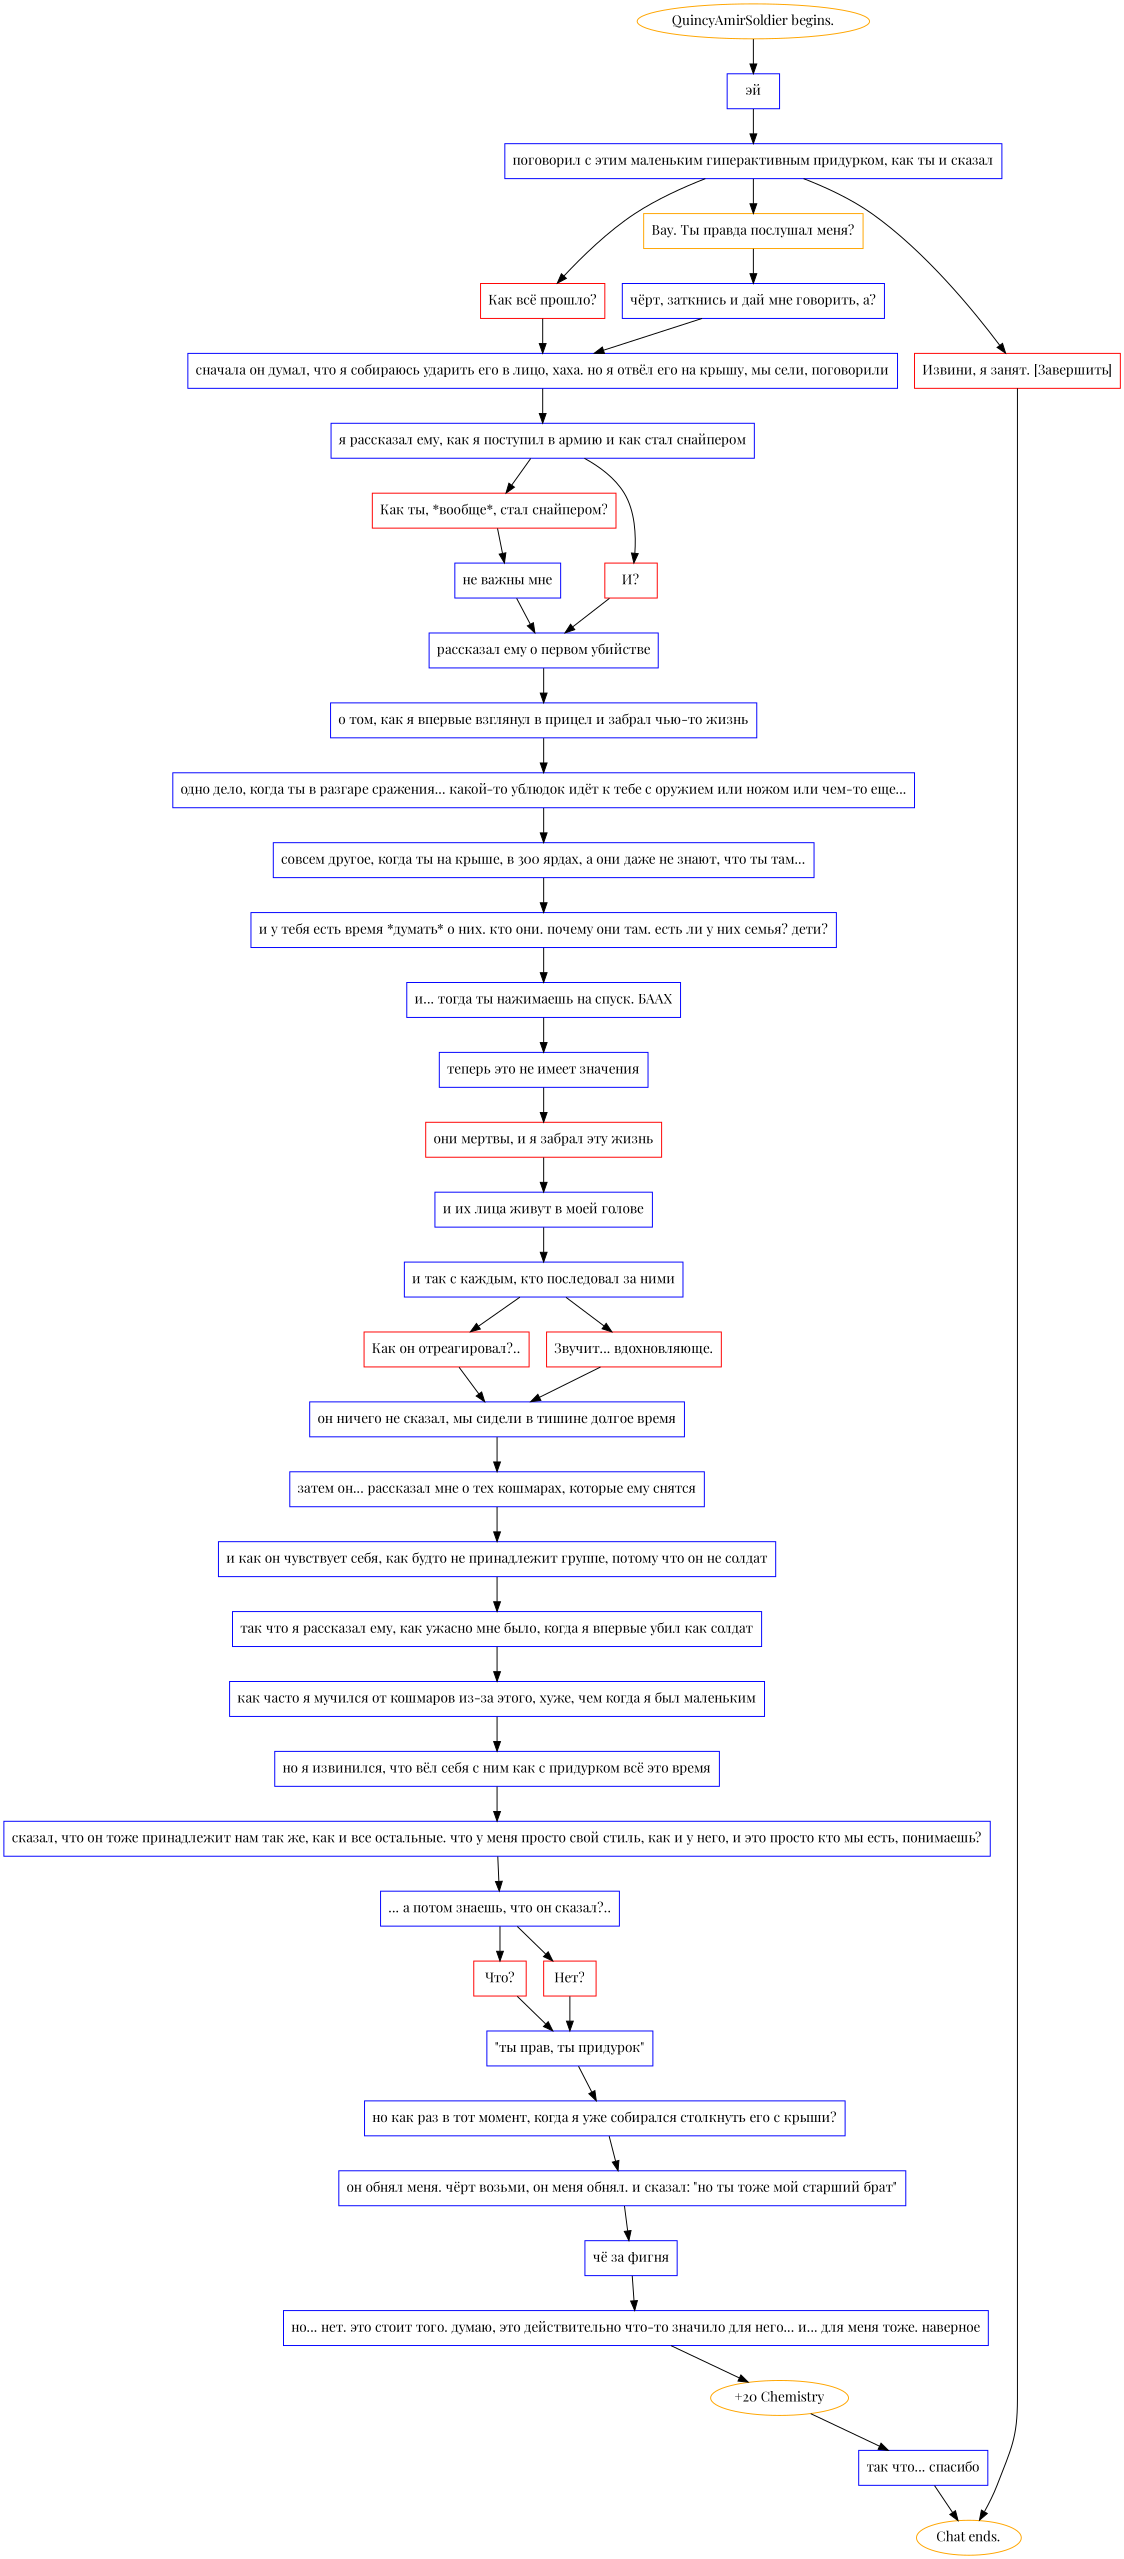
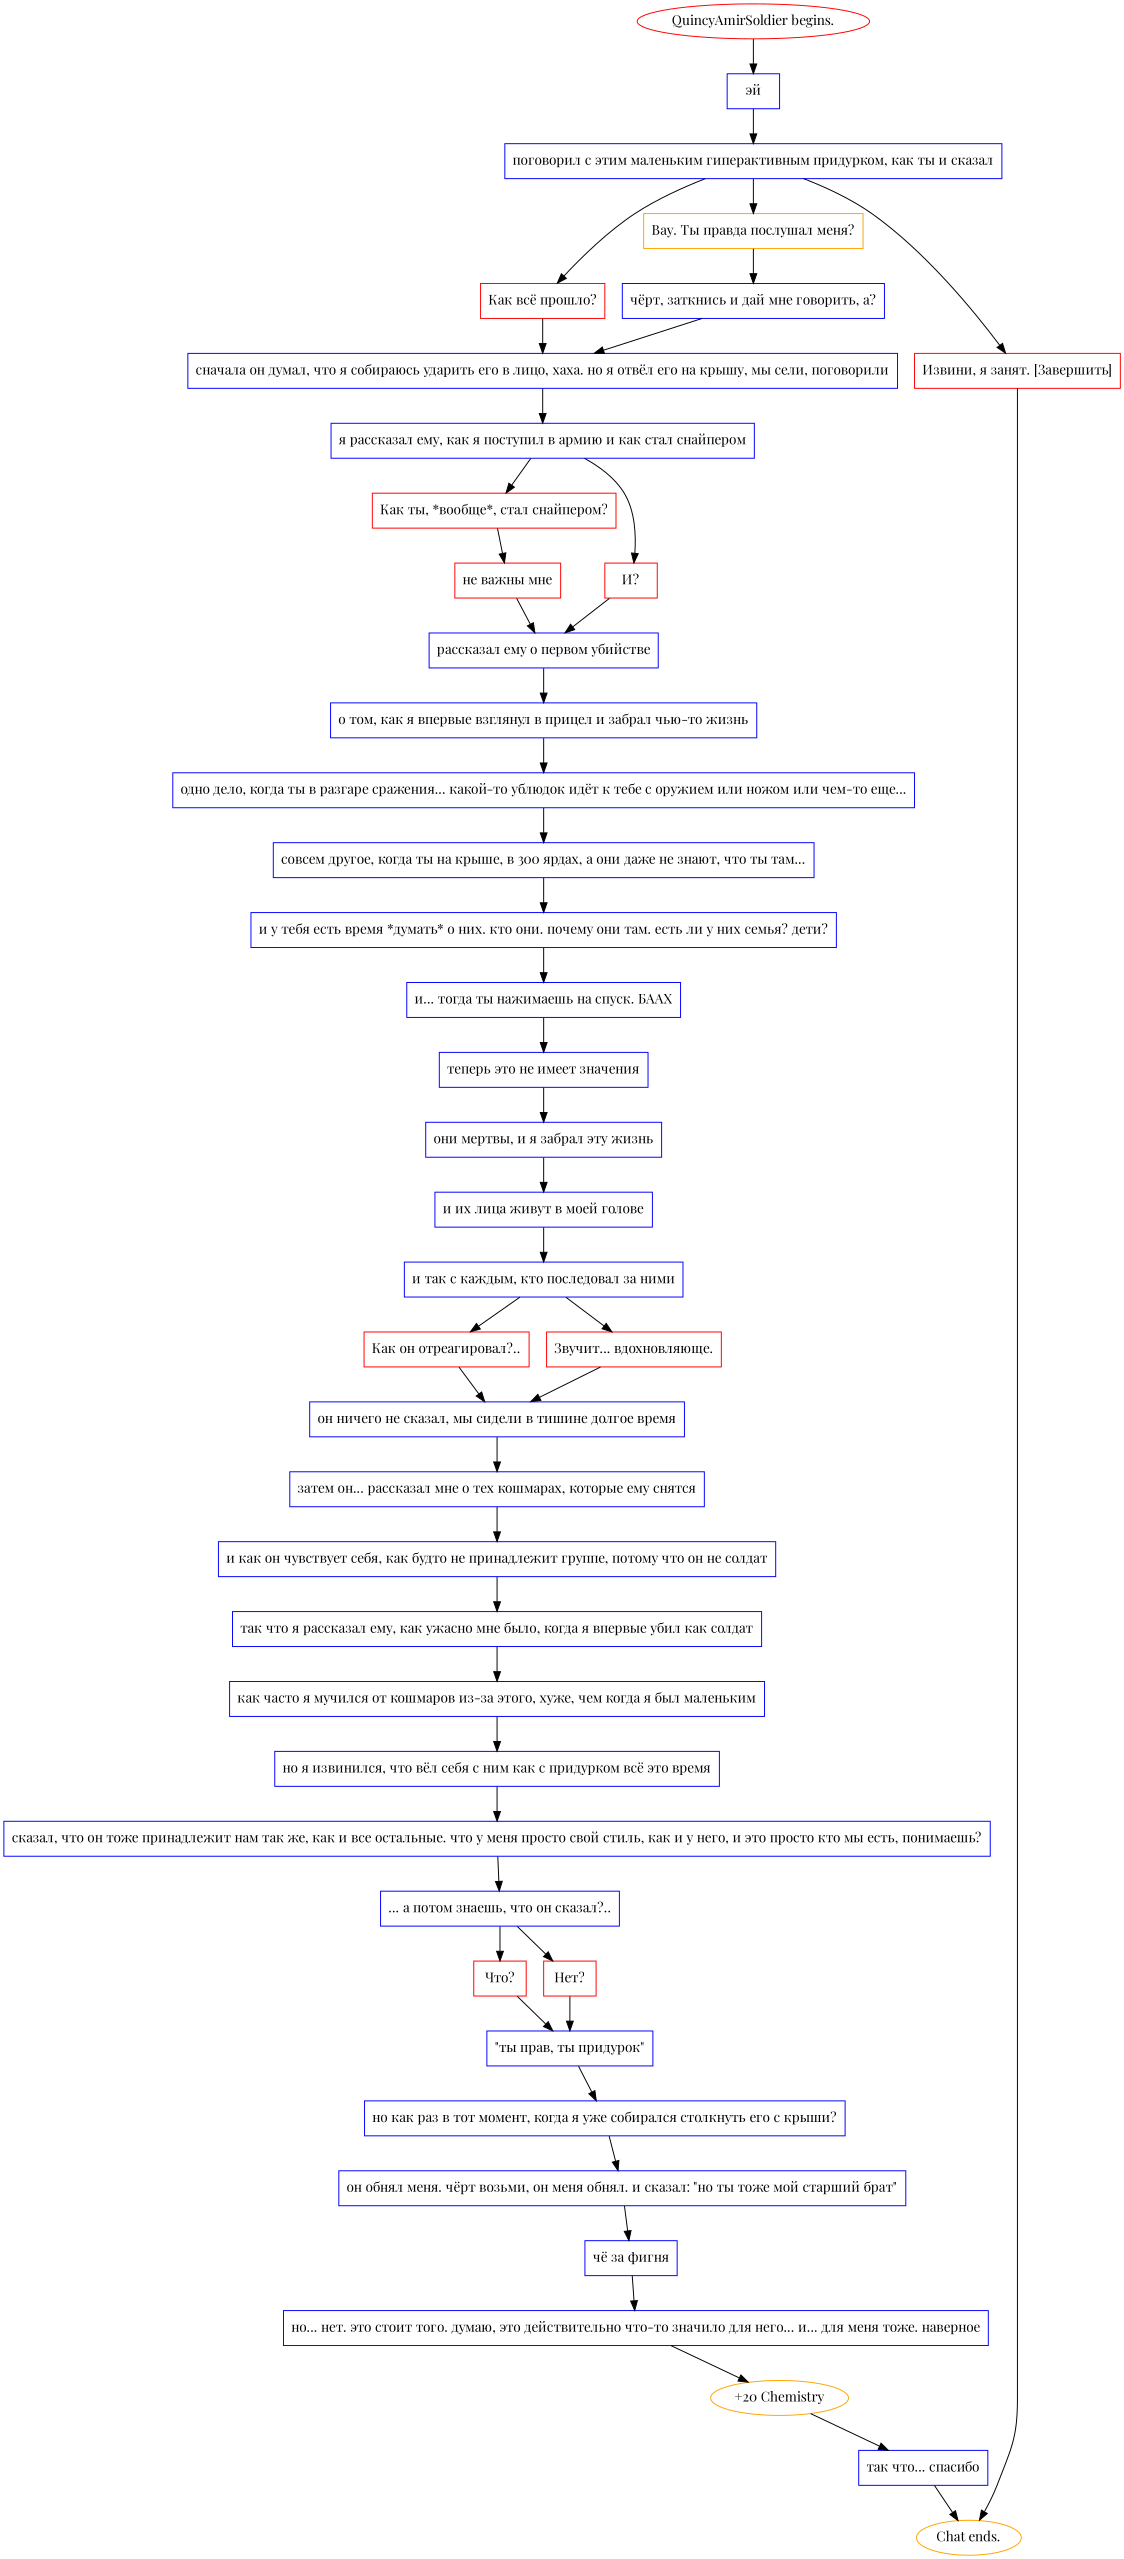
node "QuincyAmirSoldier begins.": color orange -> red
node "не важны мне": color blue -> red
node "они мертвы, и я забрал эту жизнь": color red -> blue
